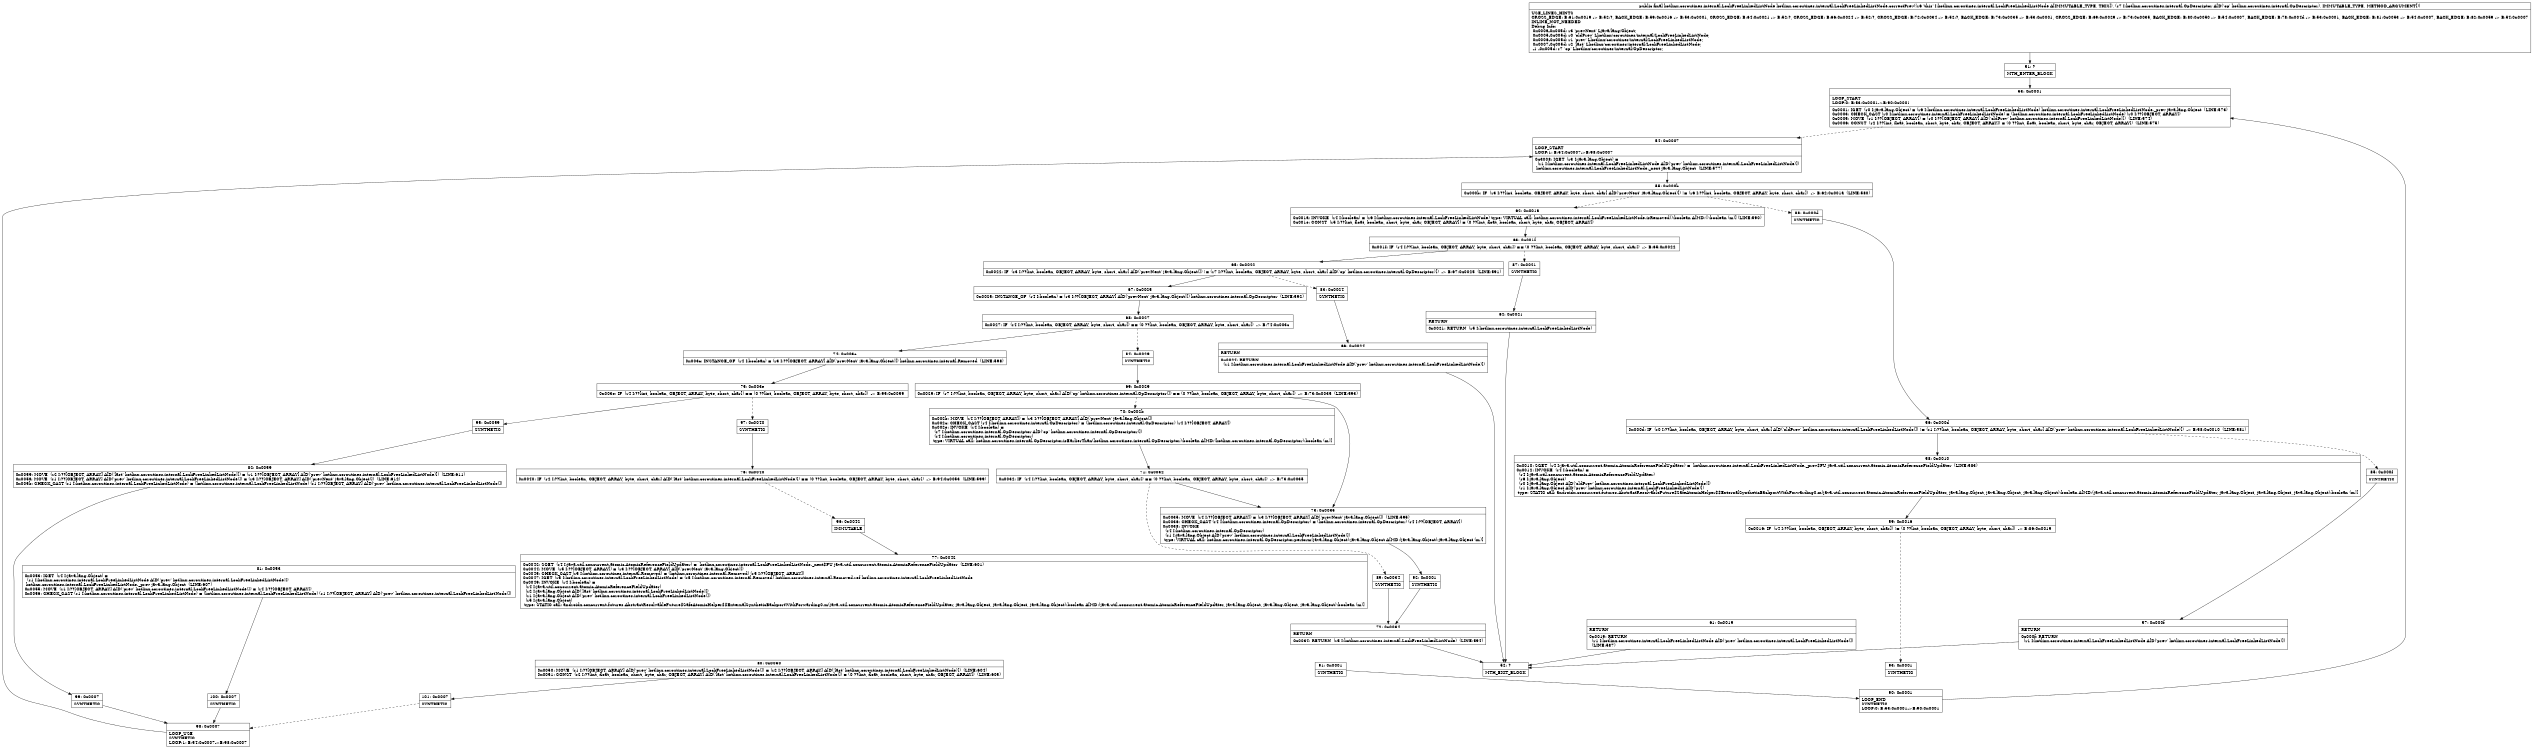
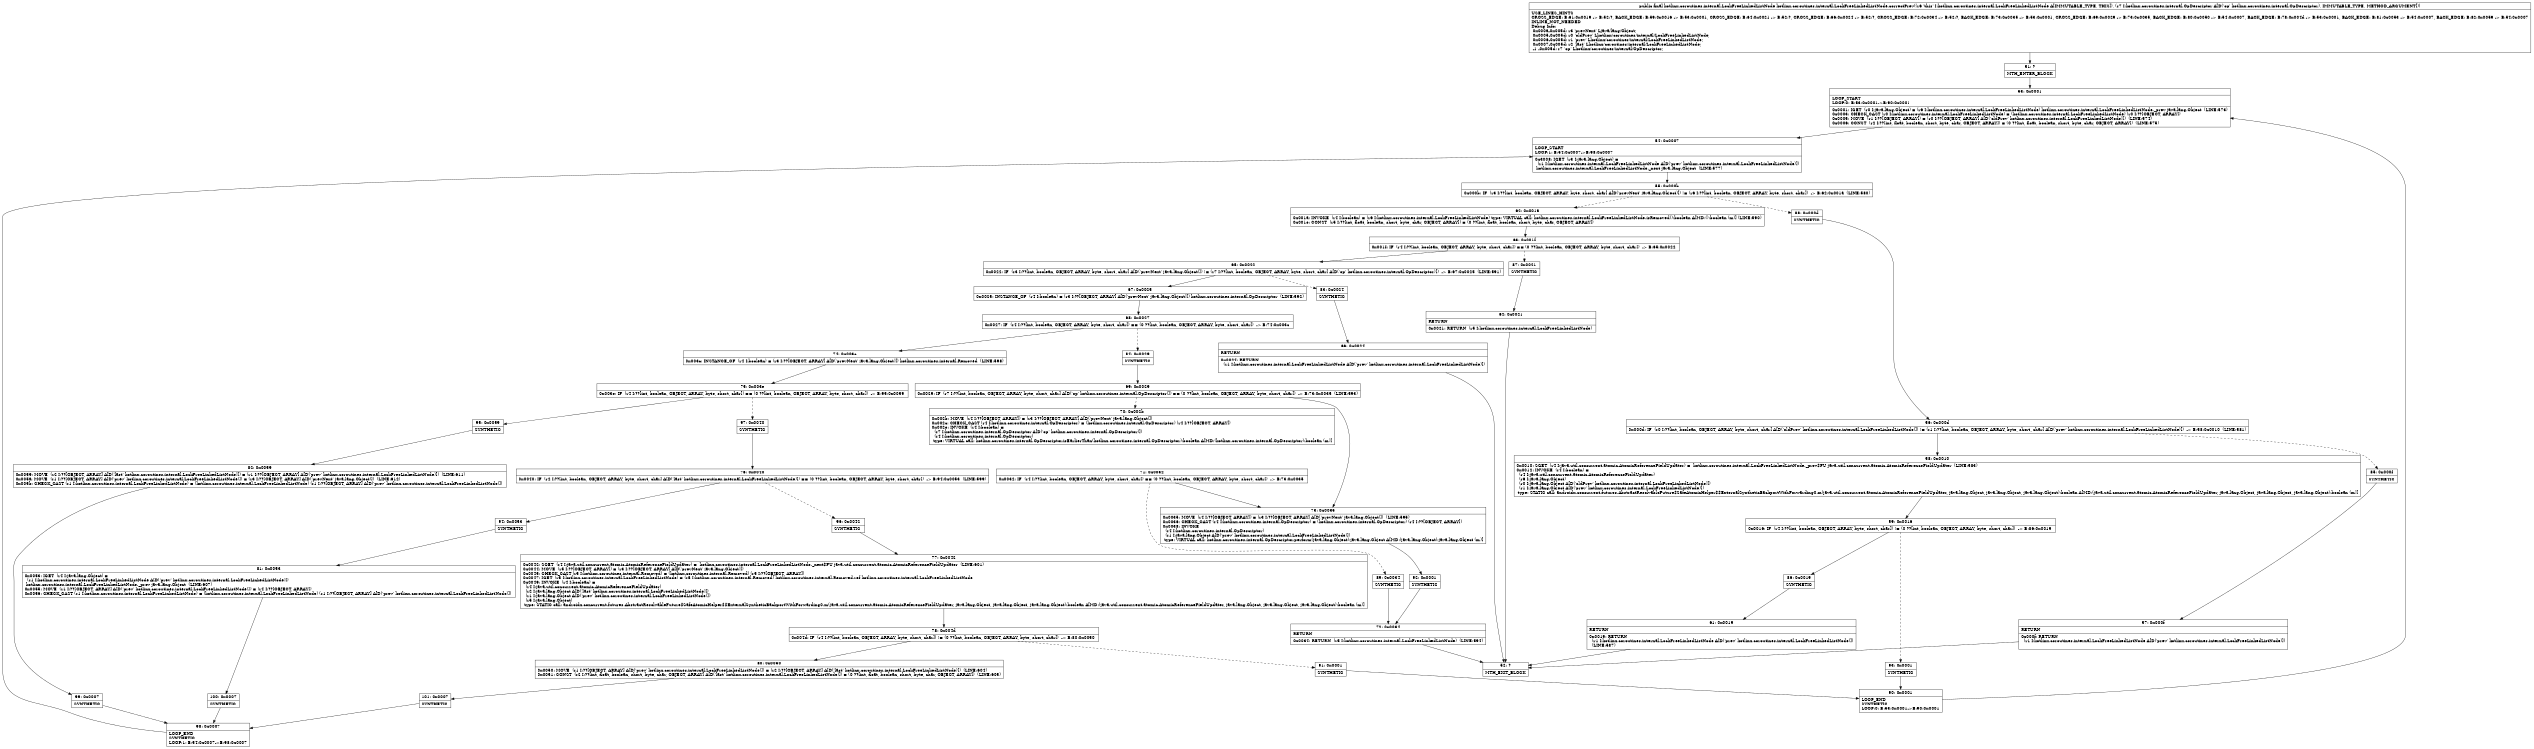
edge "53: 0x0001" -> "54: 0x0007": style dashed -> solid
edge "70: 0x002b" -> "71: 0x0032": removed
node "94: 0x0053": added
node "96: 0x0042": text "IMMUTABLE" -> "SYNTHETIC"
node "86: 0x0019": added
node "78: 0x004d": added
edge "93: 0x0001" -> "90: 0x0001": added
edge "101: 0x0007" -> "98: 0x0007": style dashed -> solid
node "98: 0x0007": text "LOOP_USE" -> "LOOP_END"
